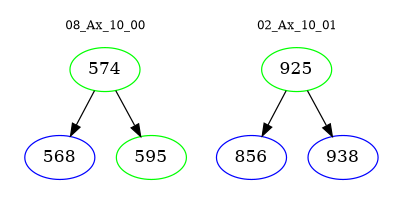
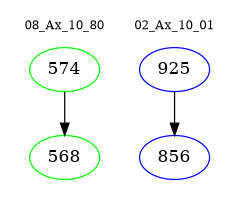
cluster "08_Ax_10_00": label "08_Ax_10_00" -> "08_Ax_10_80"
node "925": color green -> blue
node "568": color blue -> green
node "595": removed
node "938": removed
